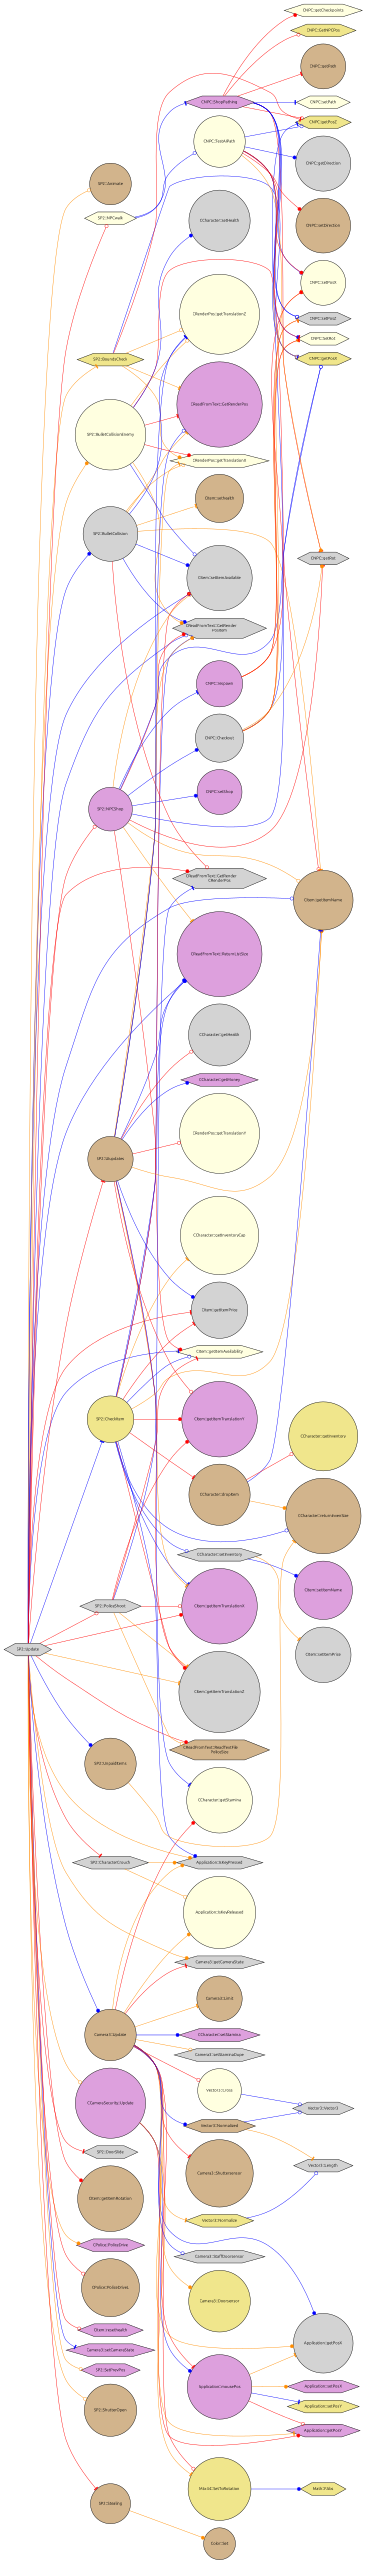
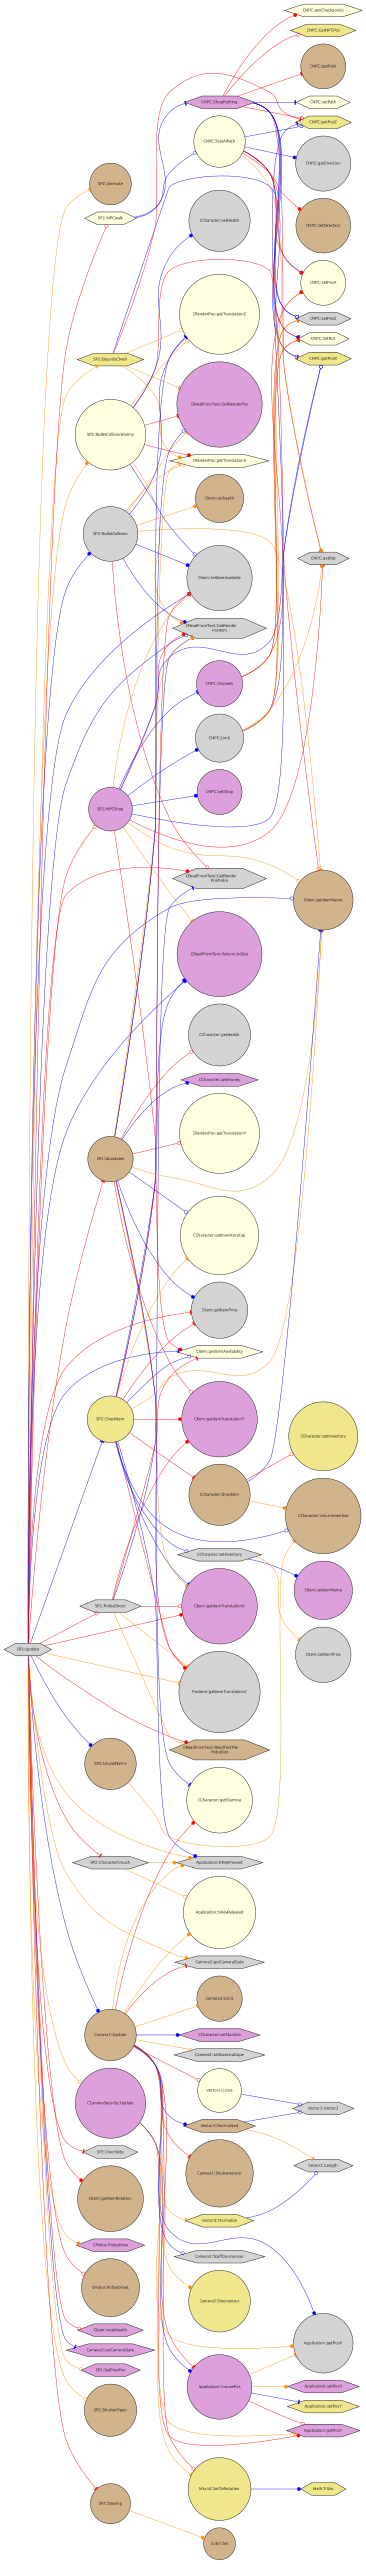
edge "SP2::BulletCollision" -> "CItem::sethealth": arrowhead tee -> dot
node "CNPC::Checkout": label "CNPC::Checkout" -> "CNPC::Limit"
node "CReadFromText::GetRender CRenderPos": label "CReadFromText::GetRender CRenderPos" -> "CReadFromText::GetRender PosPolice"
edge "SP2::Update" -> "SP2::Animate": arrowhead odot -> tee
edge "SP2::UIupdates" -> "CReadFromText::ReturnListSize": now "SP2::UIupdates" -> "CCharacter::getInventoryCap"
node "CItem::getItemTranslationZ": label "CItem::getItemTranslationZ" -> "PosItem::getItemTranslationZ"
